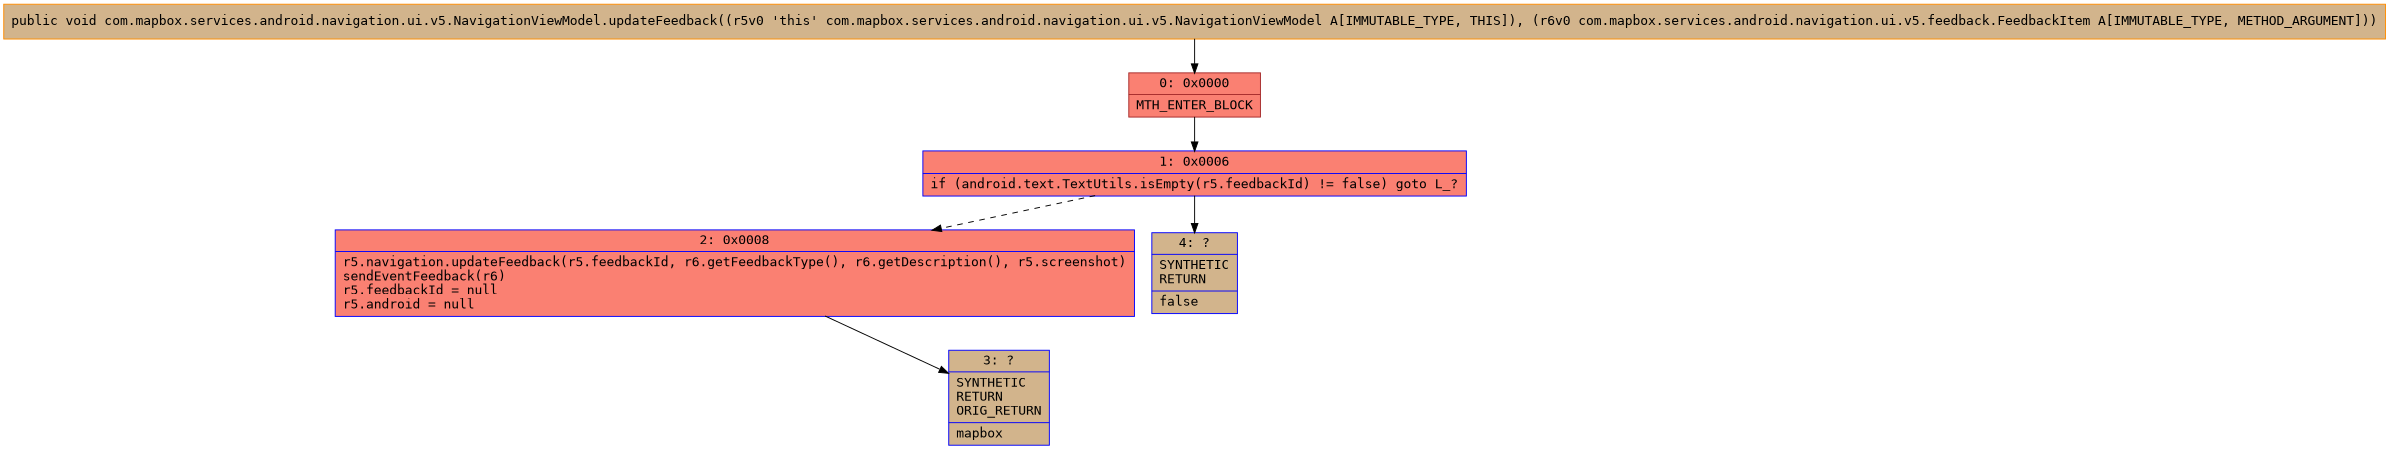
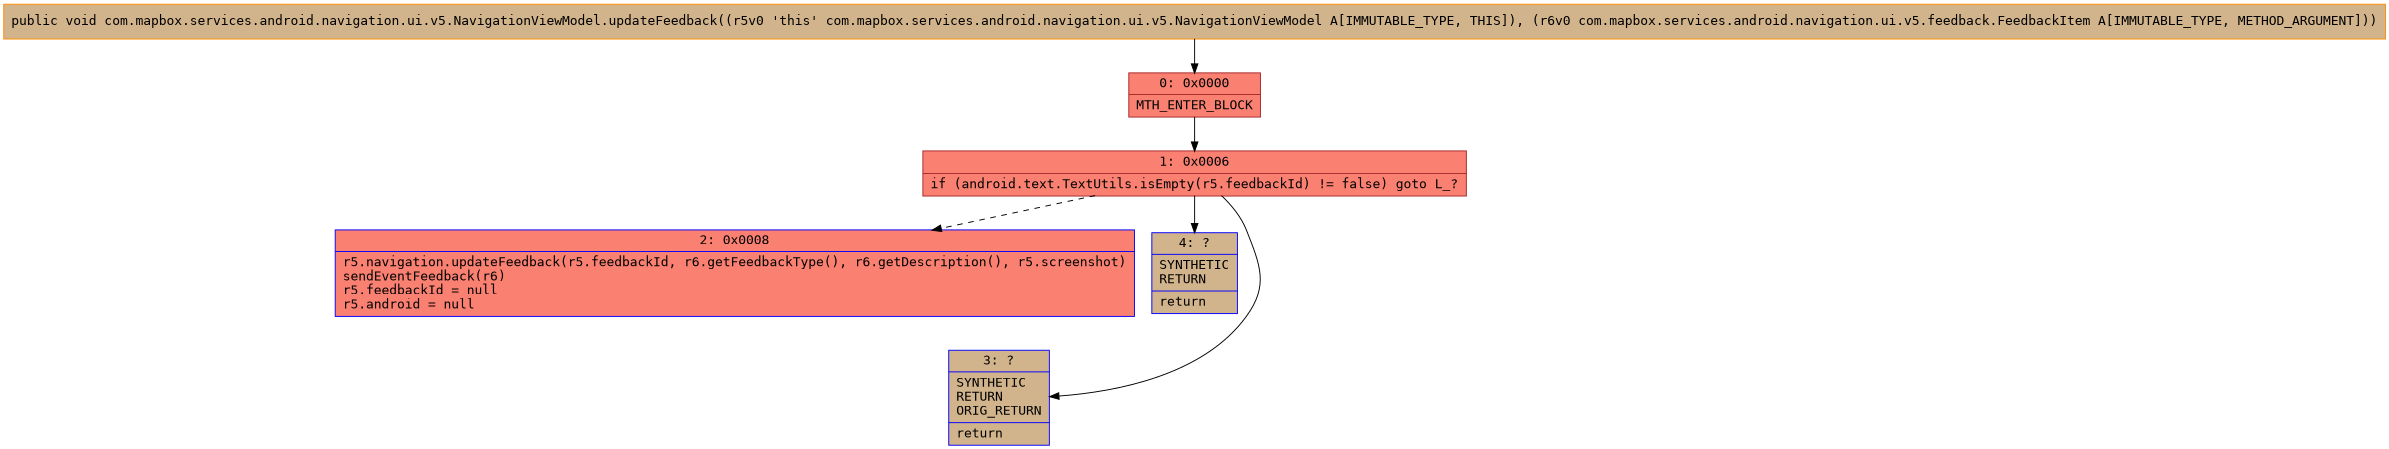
node "1: 0x0006": color blue -> brown
node "4: ?": text "false" -> "return"
edge "2: 0x0008" -> "3: ?": now "1: 0x0006" -> "3: ?"
node "3: ?": text "mapbox" -> "return"
